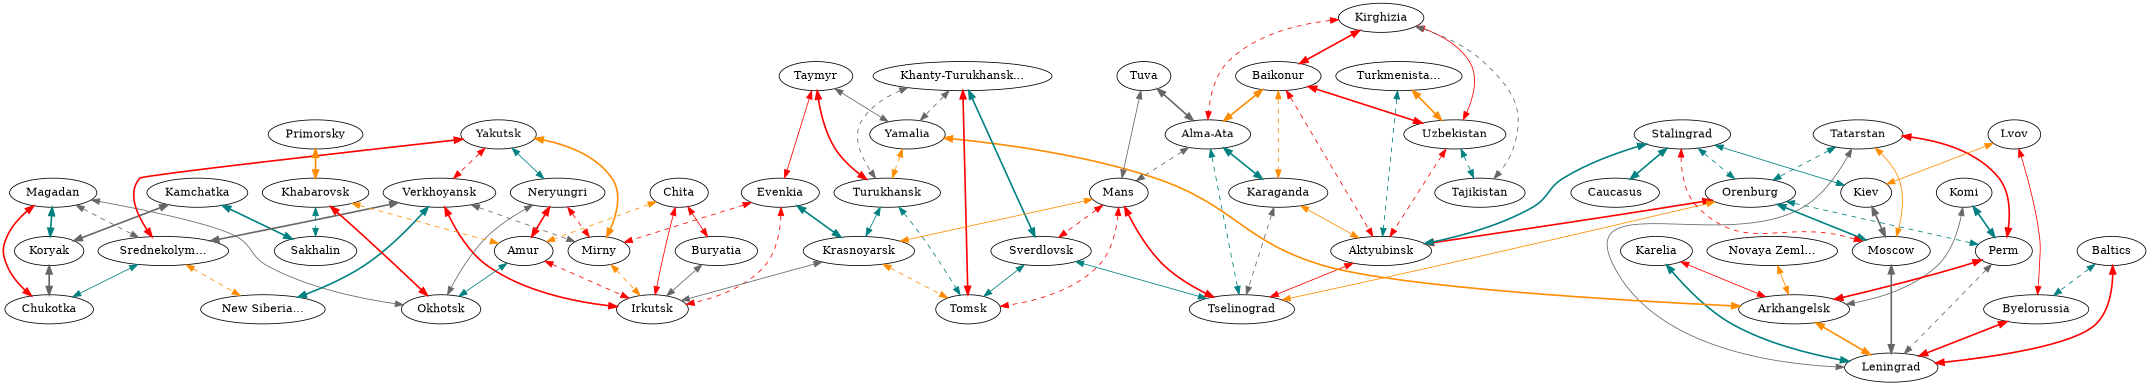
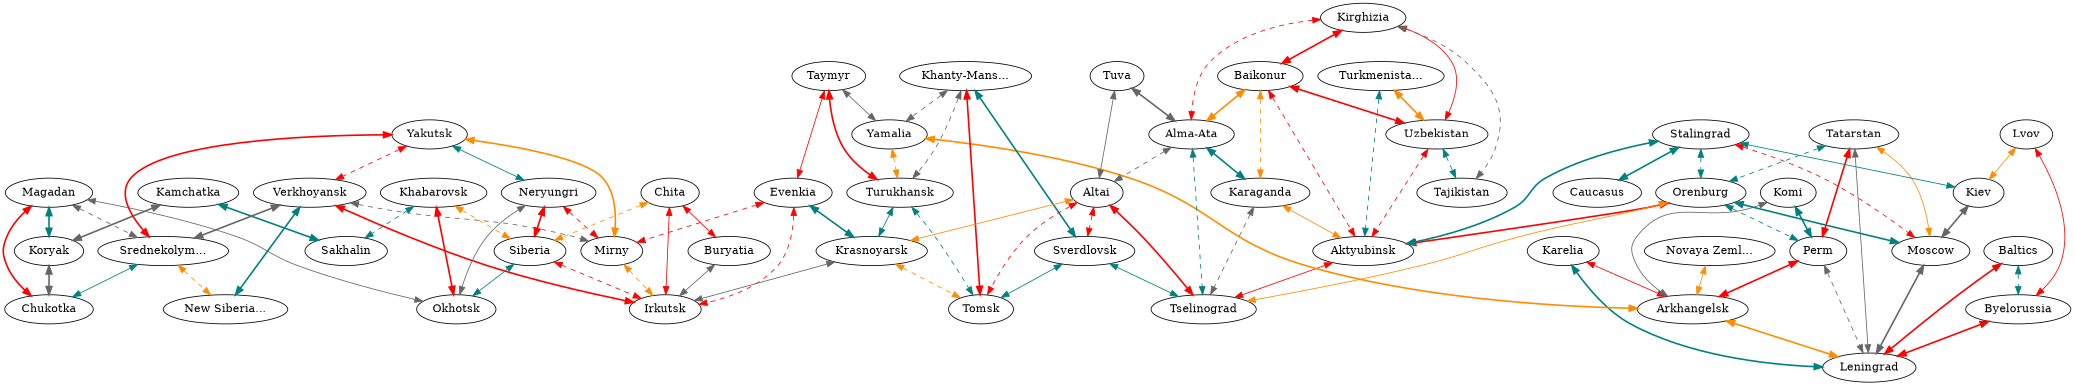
node "Khanty-Turukhansk...": label "Khanty-Turukhansk..." -> "Khanty-Mans..."
node "Primorsky": removed
node "Mans": label "Mans" -> "Altai"
node "Amur": label "Amur" -> "Siberia"
